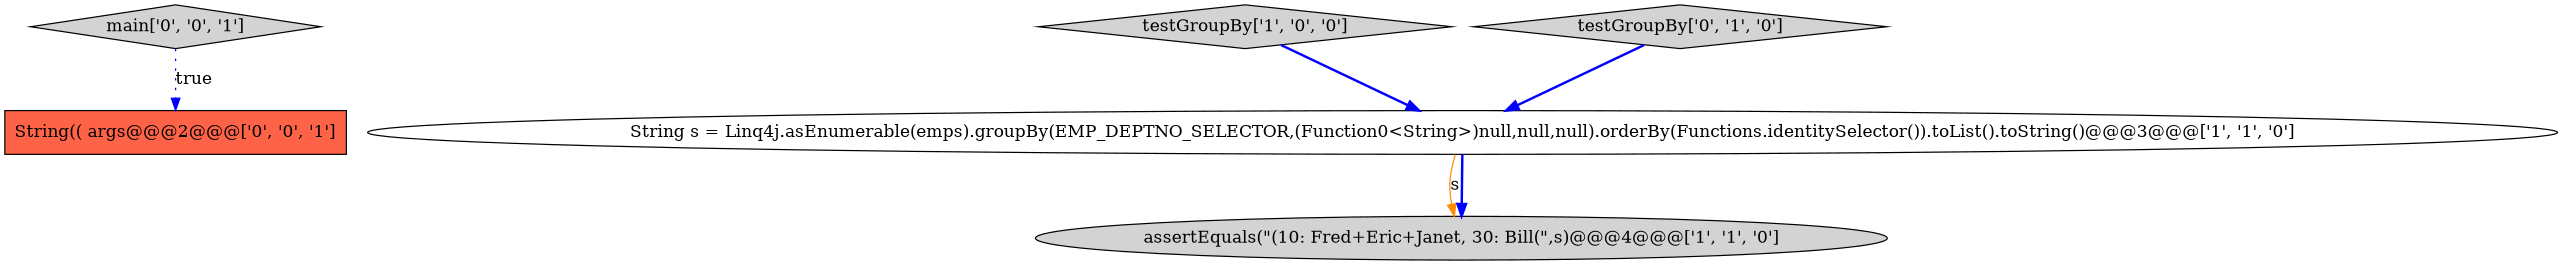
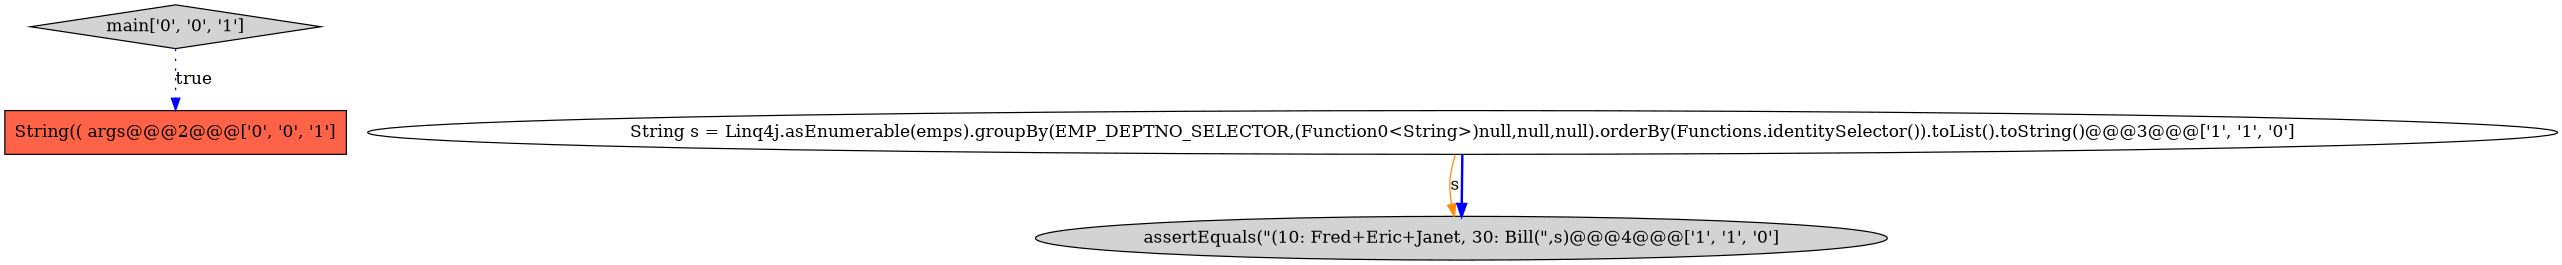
node "testGroupBy['1', '0', '0']": removed
node "testGroupBy['0', '1', '0']": removed
